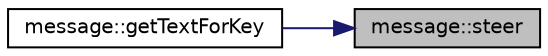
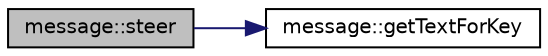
edge "message::getTextForKey" -> "message::steer": reversed
